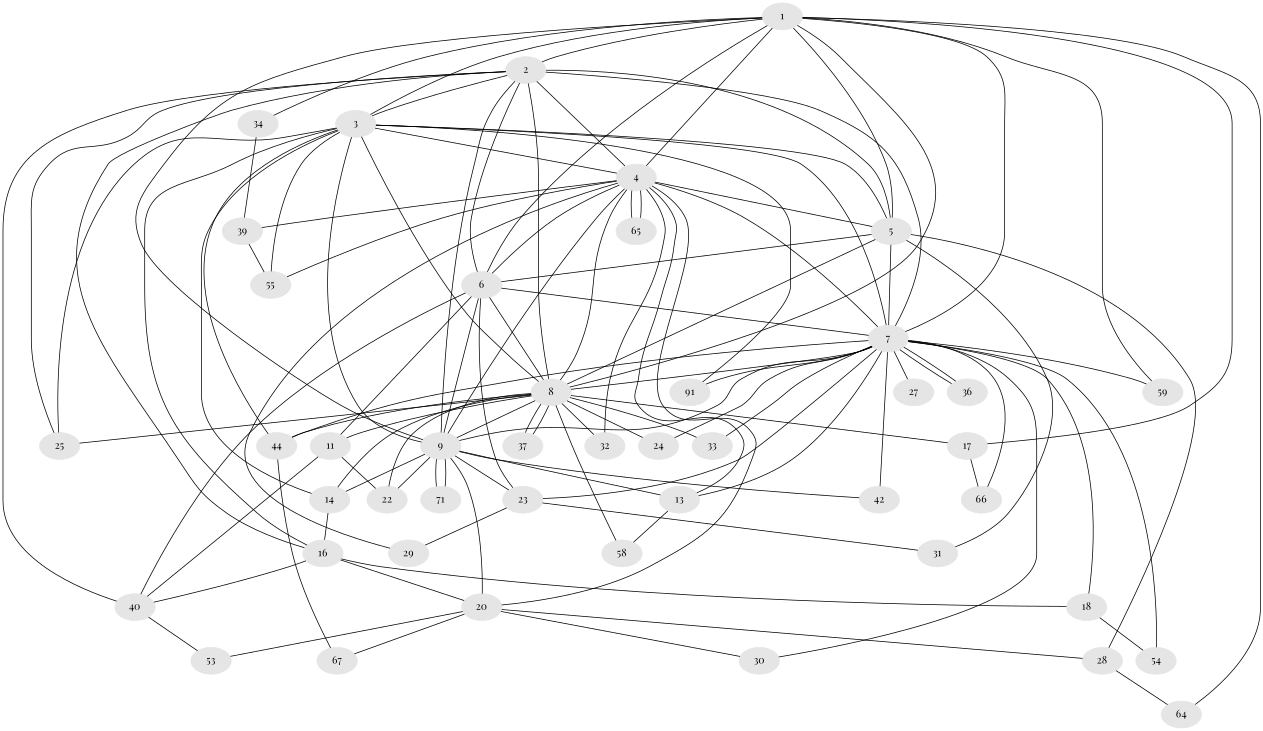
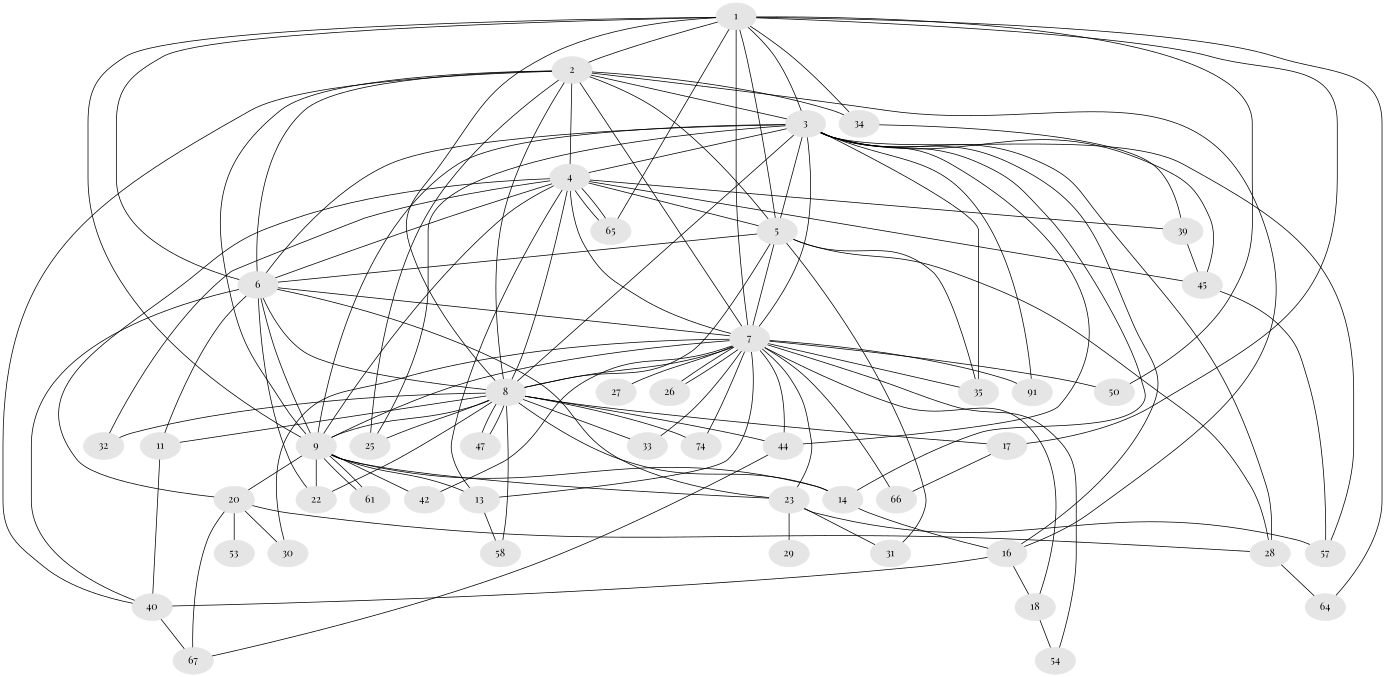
edge "2" -- "34": added
edge "1" -- "4": now "1" -- "65"
edge "3" -- "6": added
edge "3" -- "28": added
node "55": label "55" -> "45"
edge "4" -- "29": removed
node "36": label "36" -> "26"
node "35": added
node "59": label "59" -> "50"
node "37": label "37" -> "47"
node "24": label "24" -> "74"
edge "11" -- "22": now "6" -- "22"
node "71": label "71" -> "61"
node "57": added
edge "16" -- "20": removed
edge "40" -- "53": now "40" -- "67"
